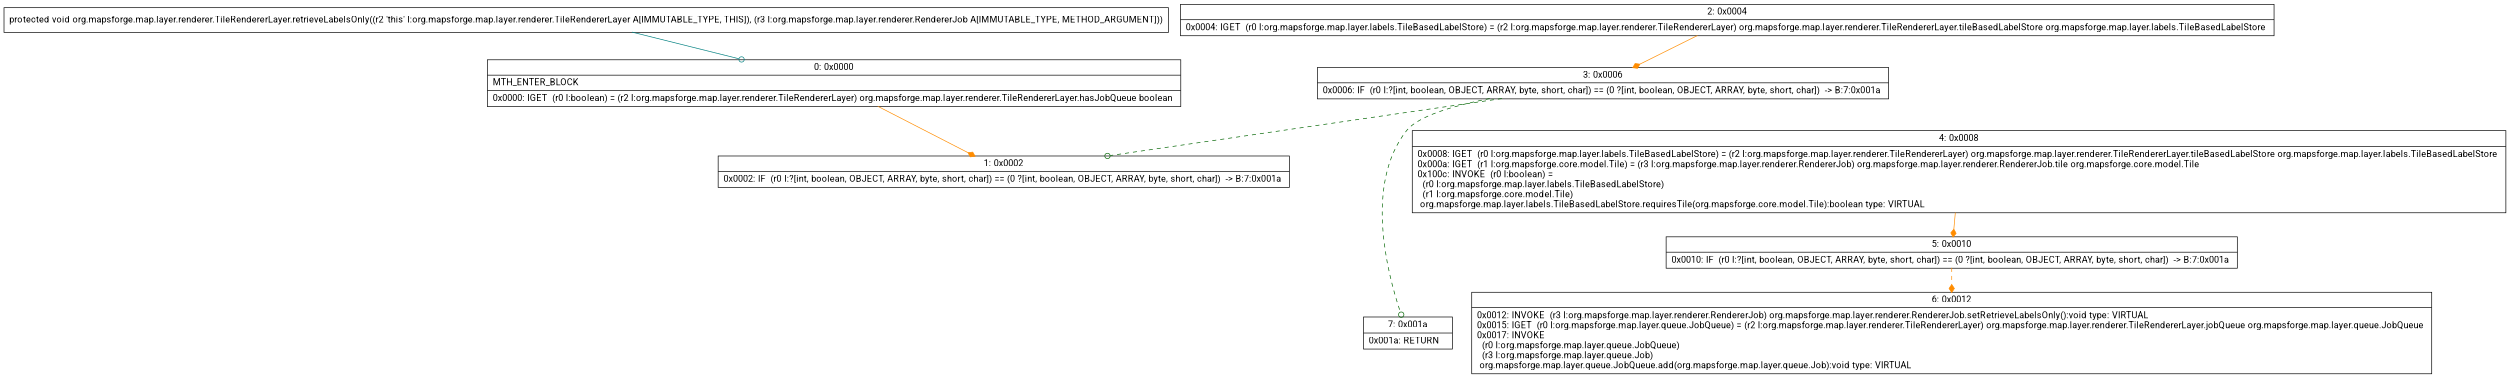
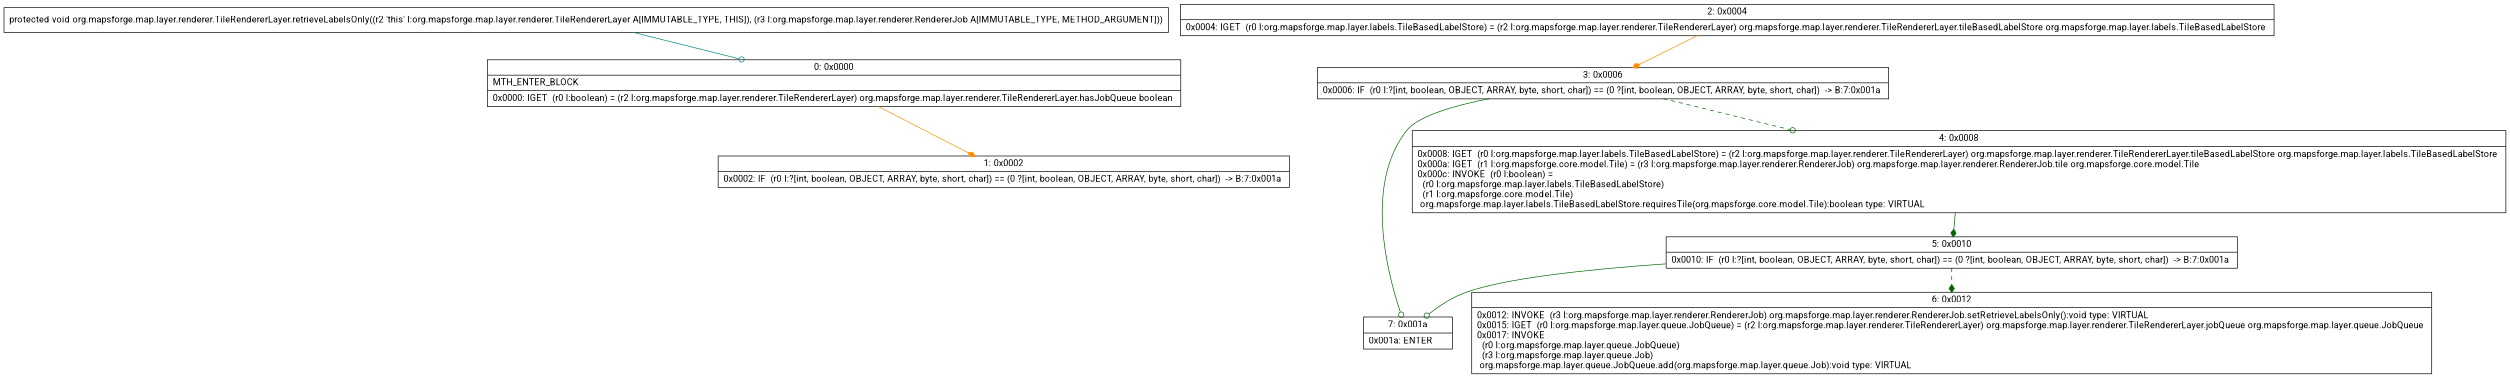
edge "3: 0x0006" -> "1: 0x0002": now "3: 0x0006" -> "4: 0x0008"
node "4: 0x0008": text "0x100c: INVOKE  (r0 I:boolean) =" -> "0x000c: INVOKE  (r0 I:boolean) ="
edge "3: 0x0006" -> "7: 0x001a": style dashed -> solid
edge "4: 0x0008" -> "5: 0x0010": color darkorange -> darkgreen
edge "5: 0x0010" -> "7: 0x001a": added
edge "5: 0x0010" -> "6: 0x0012": color darkorange -> darkgreen
node "7: 0x001a": text "0x001a: RETURN" -> "0x001a: ENTER"
